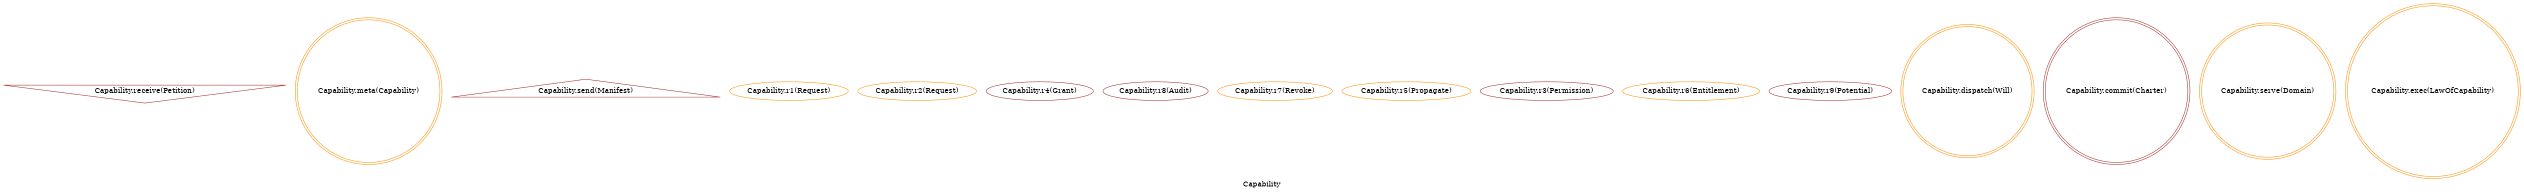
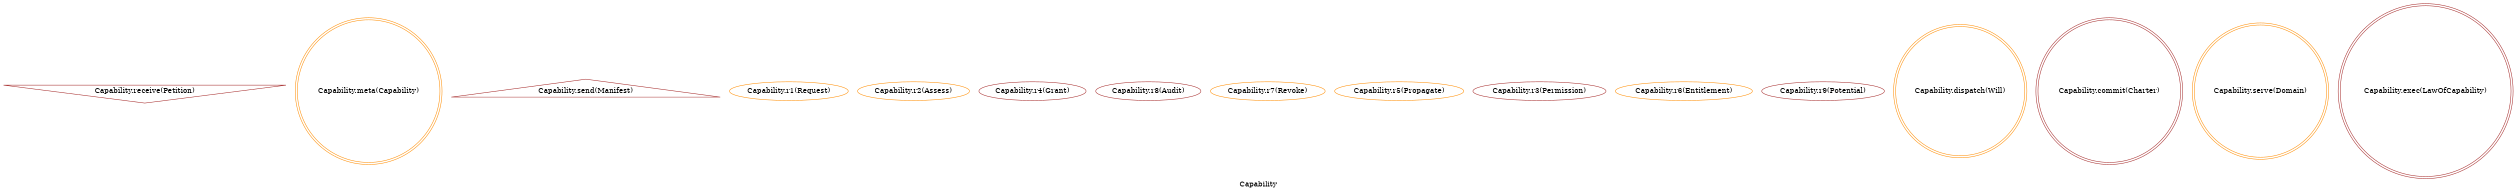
node "Capability.r2(Request)": label "Capability.r2(Request)" -> "Capability.r2(Assess)"
node "Capability.exec(LawOfCapability)": color darkorange -> brown
